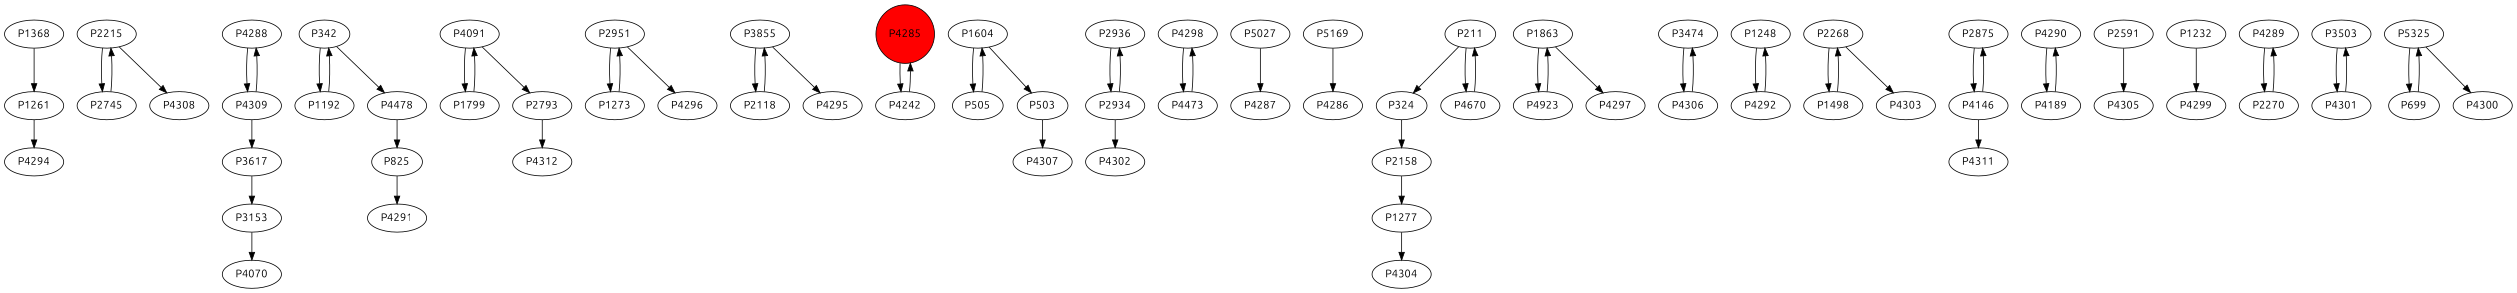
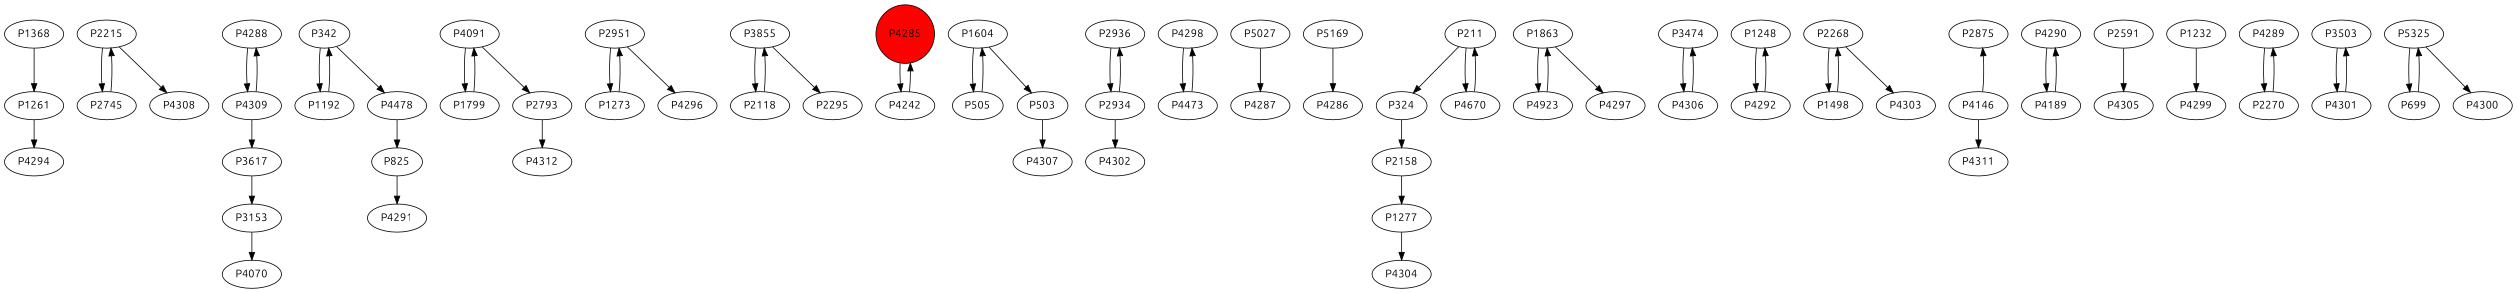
edge "P2875" -> "P4146": removed
node "P4295": label "P4295" -> "P2295"
